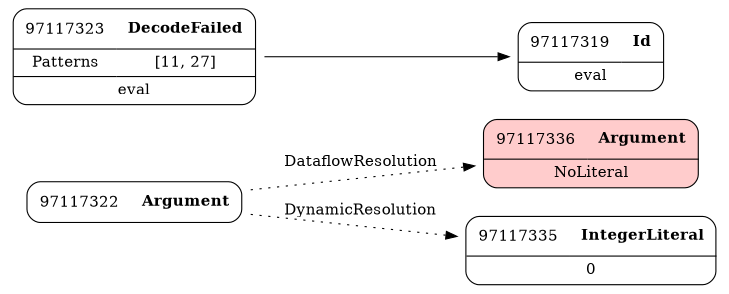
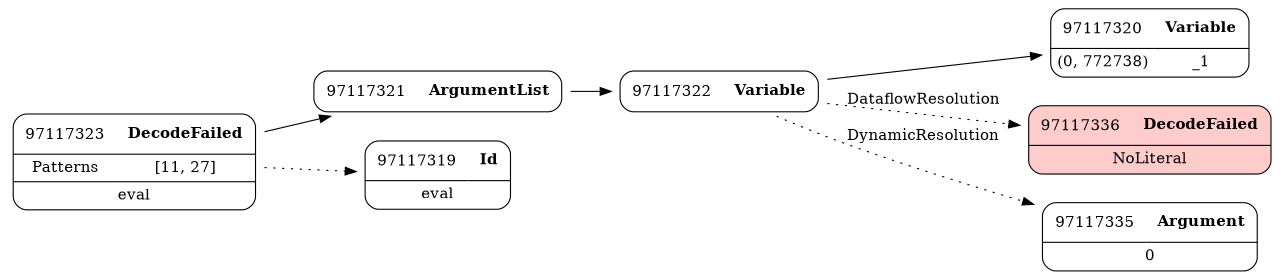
node "97117320": added
edge "97117323" -> "97117319": style solid -> dotted
node "97117321": added
node "97117336": text "Argument" -> "DecodeFailed"
node "97117322": text "Argument" -> "Variable"
node "97117335": text "IntegerLiteral" -> "Argument"
